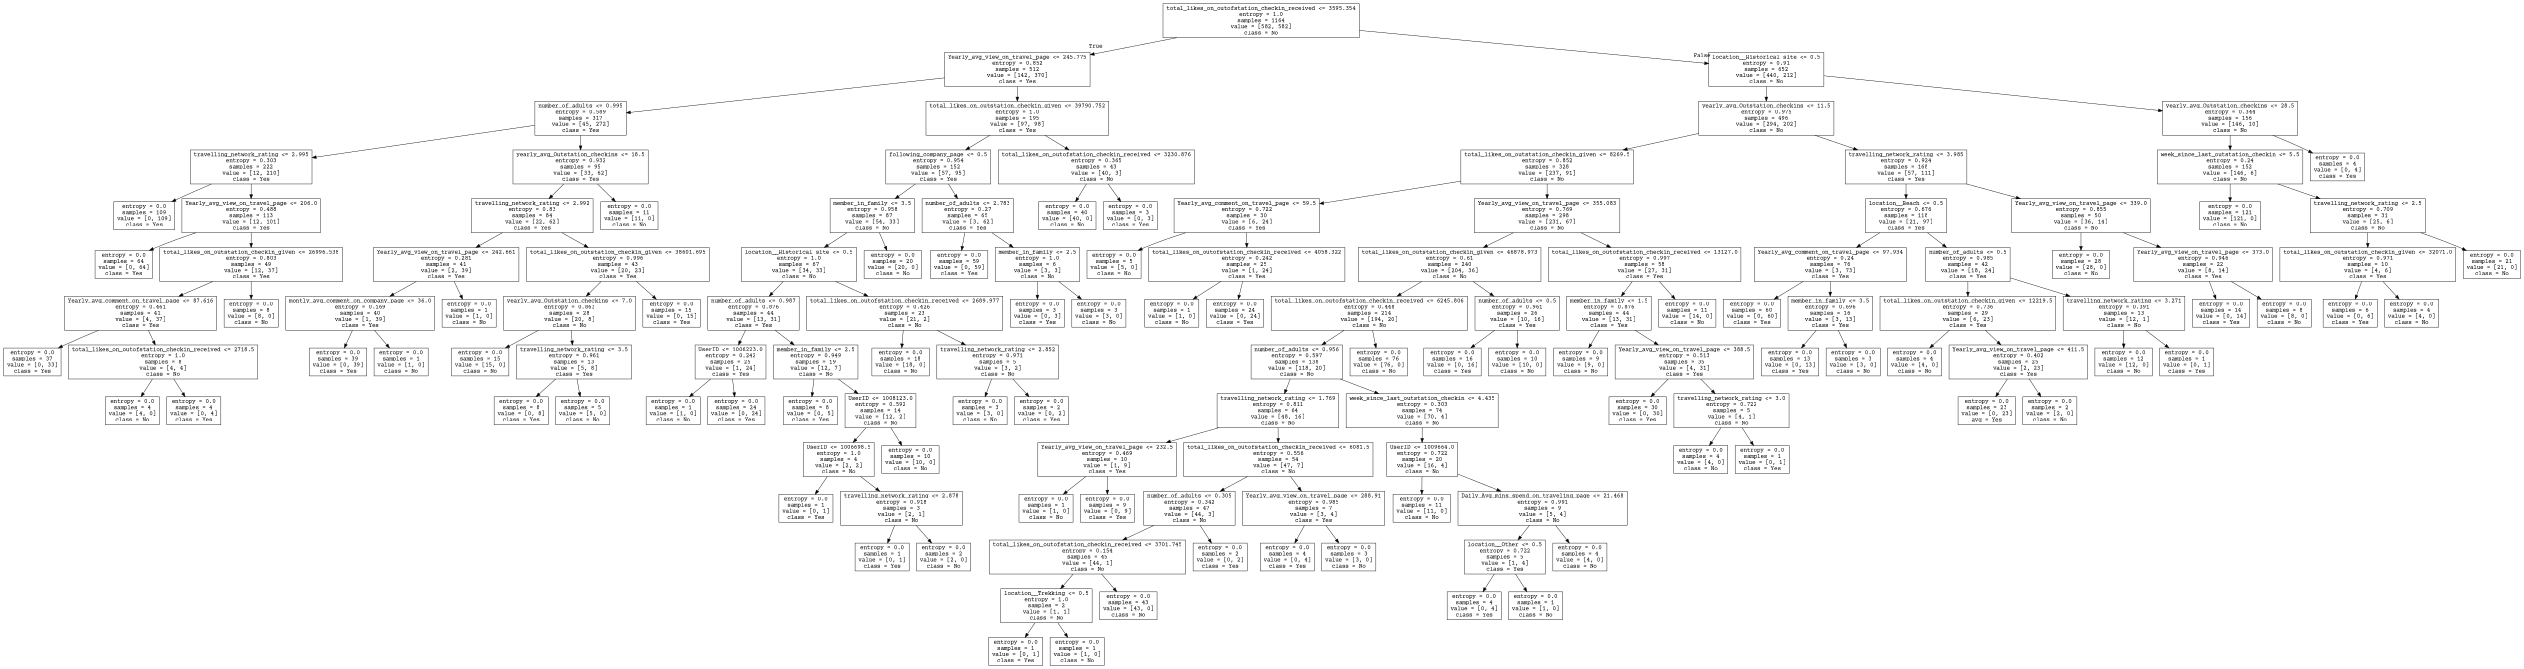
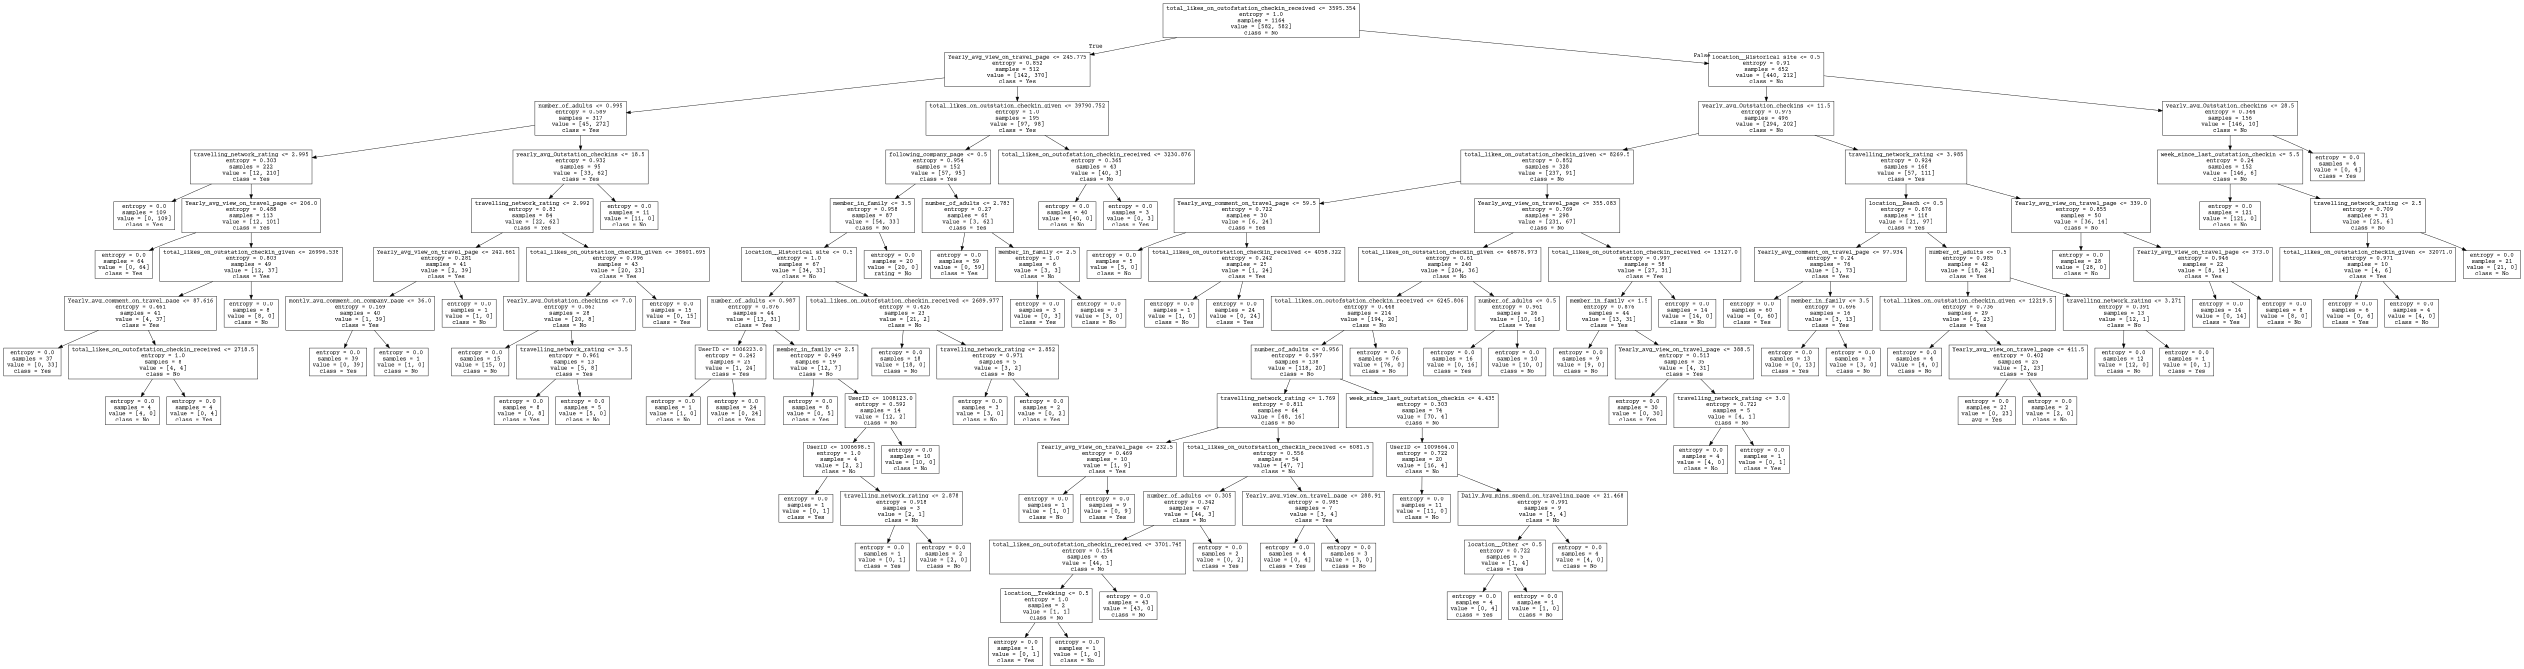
node "entropy = 0.0 samples = 20 value = [20, 0] class = No": label "entropy = 0.0 samples = 20 value = [20, 0] class = No" -> "entropy = 0.0 samples = 20 value = [20, 0] rating = No"
node "entropy = 0.0 samples = 11 value = [14, 0] class = No": label "entropy = 0.0 samples = 11 value = [14, 0] class = No" -> "entropy = 0.0 samples = 14 value = [14, 0] class = No"
